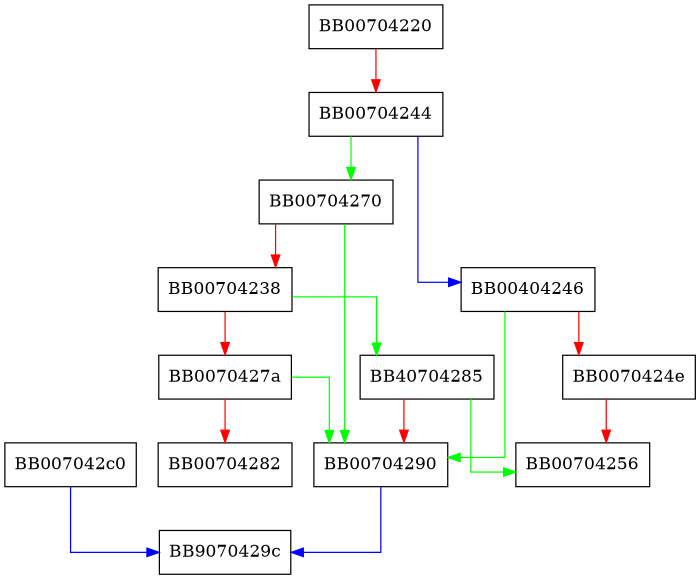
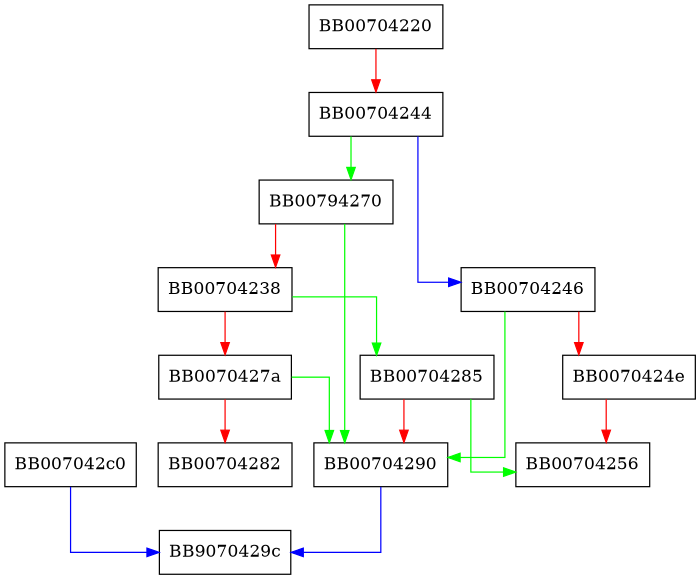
node "BB00704270": label "BB00704270" -> "BB00794270"
node "BB00404246": label "BB00404246" -> "BB00704246"
node "BB40704285": label "BB40704285" -> "BB00704285"
